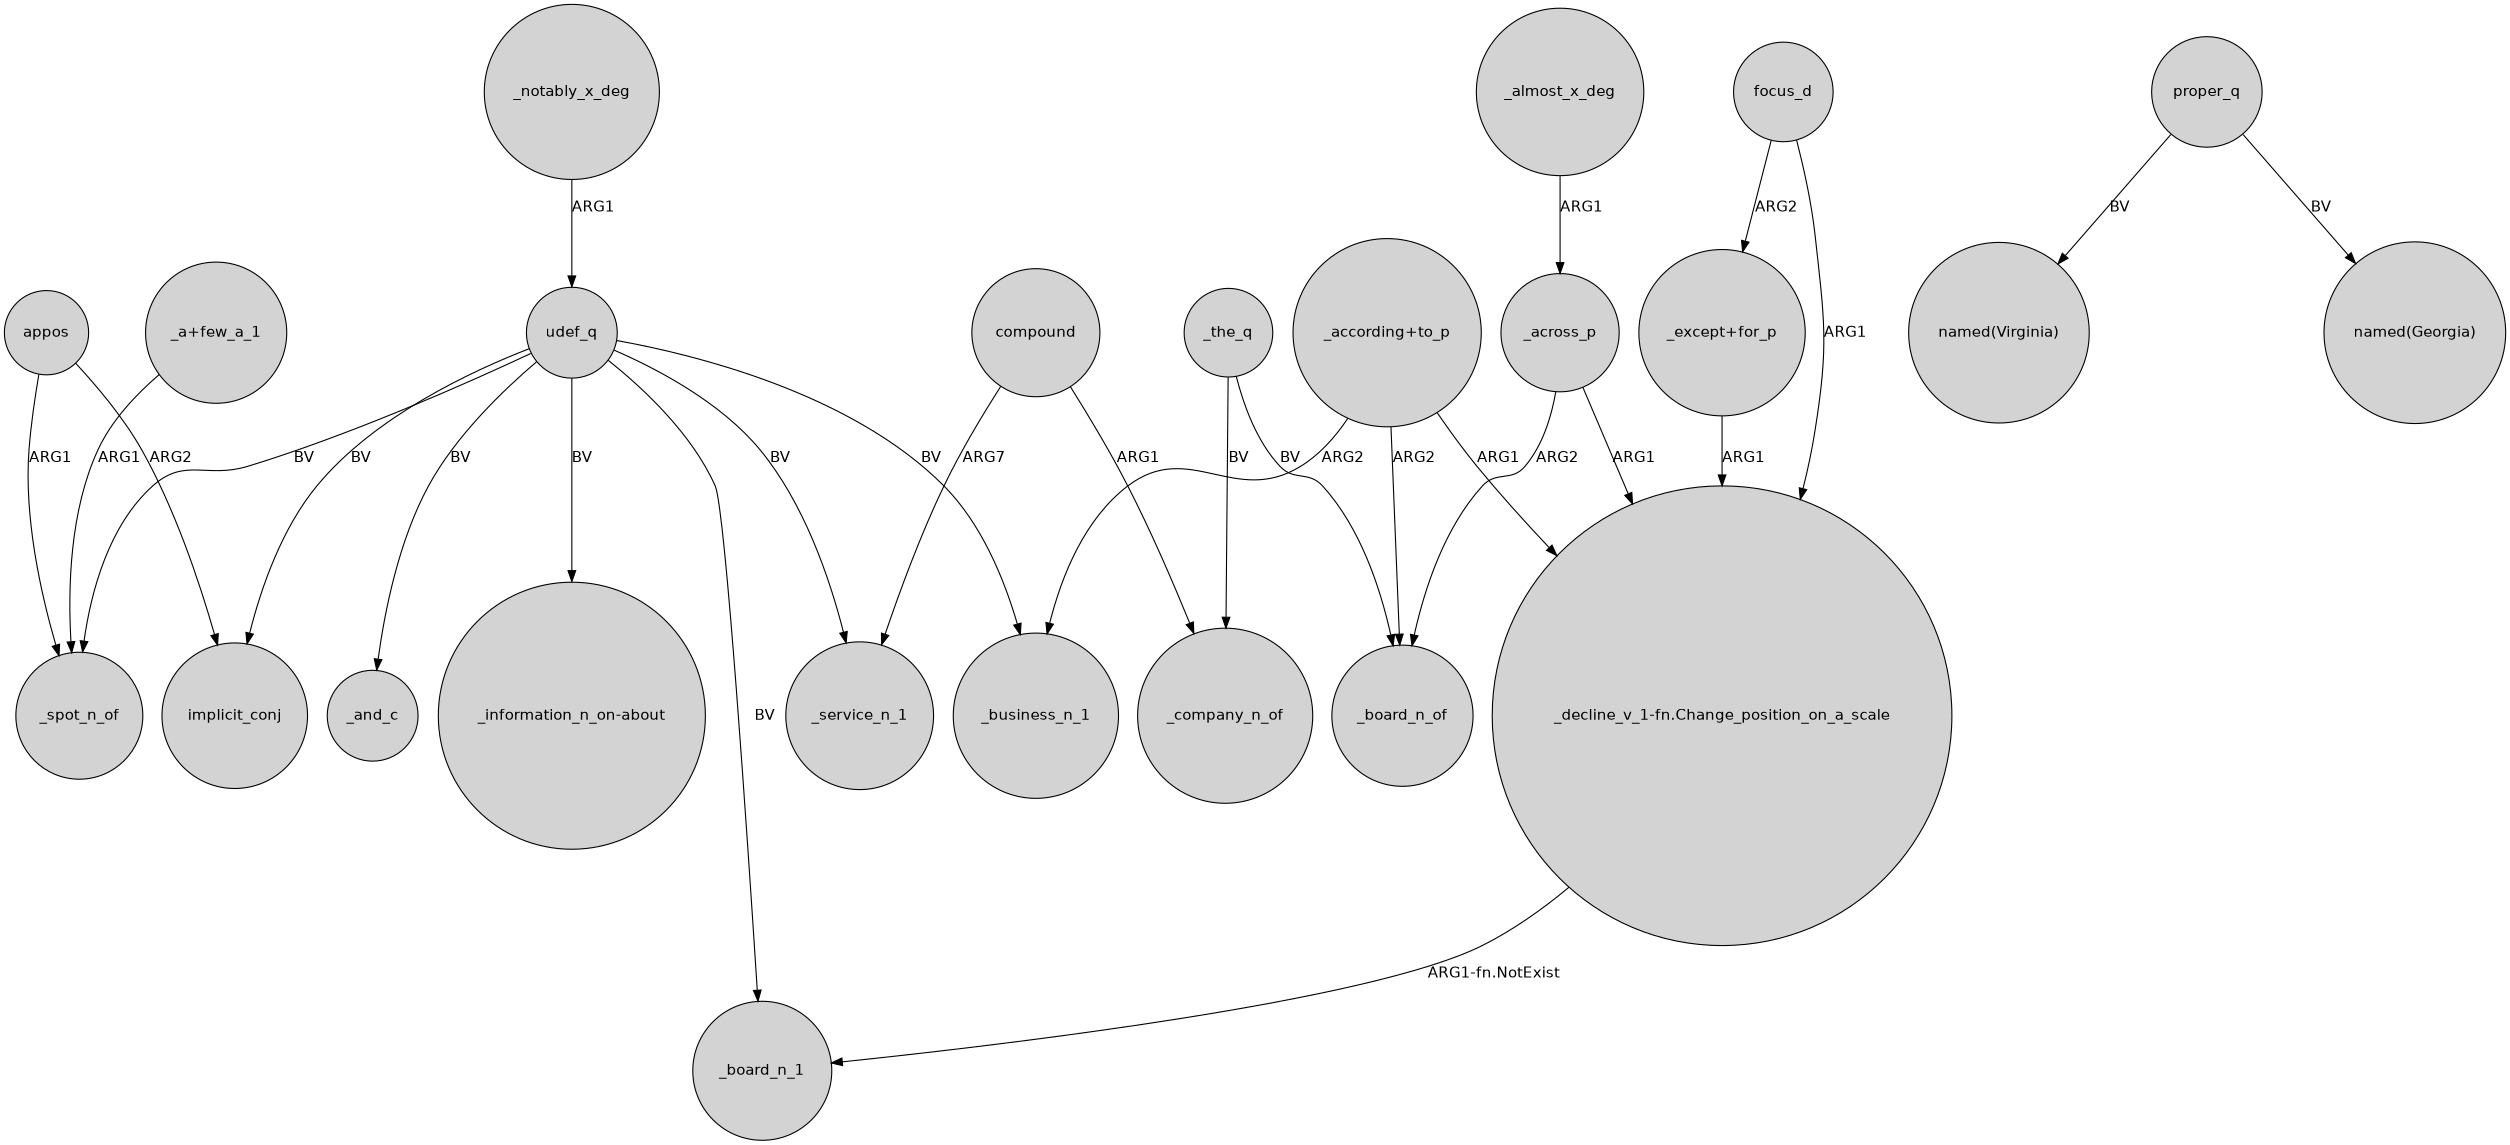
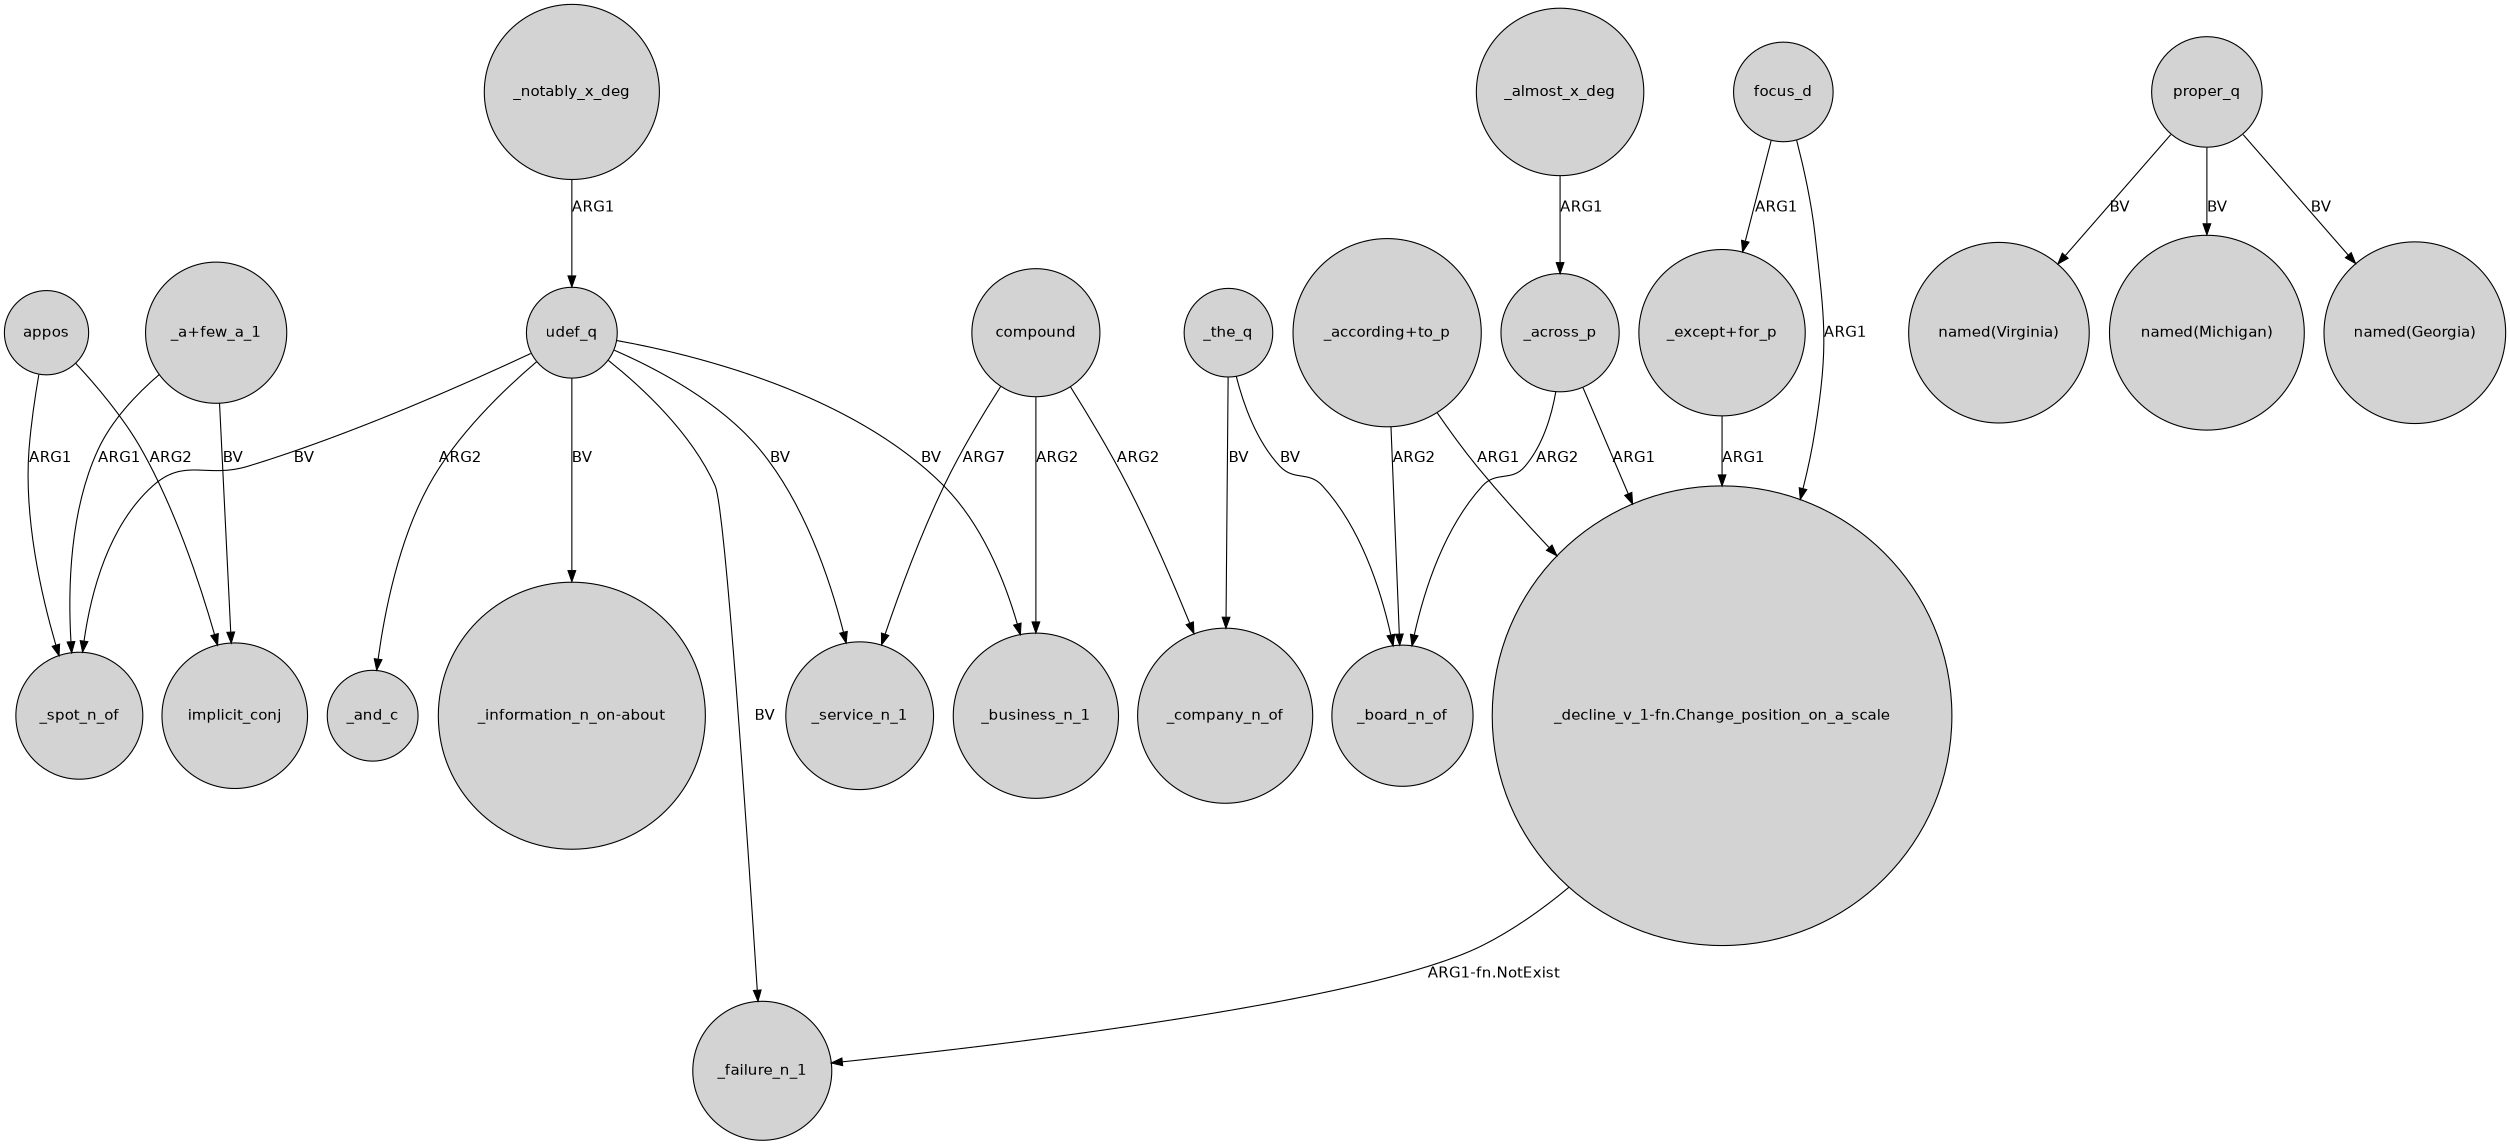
edge "focus_d" -> "_except+for_p": label "ARG2" -> "ARG1"
node "named(Michigan)": added
edge "udef_q" -> "implicit_conj": now "_a+few_a_1" -> "implicit_conj"
edge "udef_q" -> "_and_c": label "BV" -> "ARG2"
edge "compound" -> "_company_n_of": label "ARG1" -> "ARG2"
edge "_according+to_p" -> "_business_n_1": now "compound" -> "_business_n_1"
node "_board_n_1": label "_board_n_1" -> "_failure_n_1"
